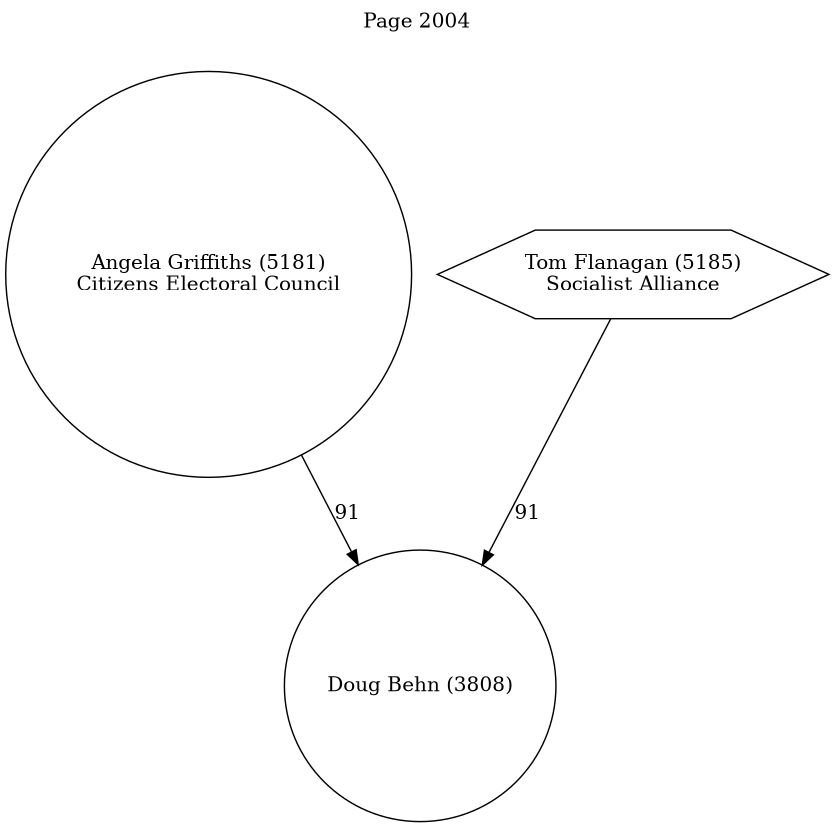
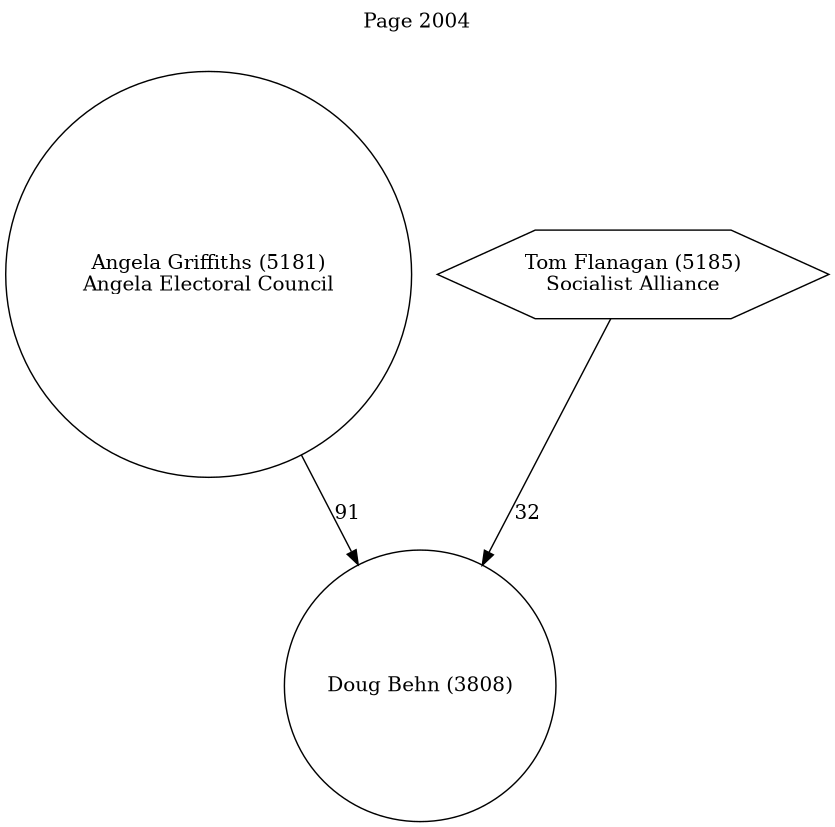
node "Angela Griffiths (5181) Citizens Electoral Council": label "Angela Griffiths (5181) Citizens Electoral Council" -> "Angela Griffiths (5181) Angela Electoral Council"
edge "Tom Flanagan (5185) Socialist Alliance" -> "Doug Behn (3808)": label "91" -> "32"
